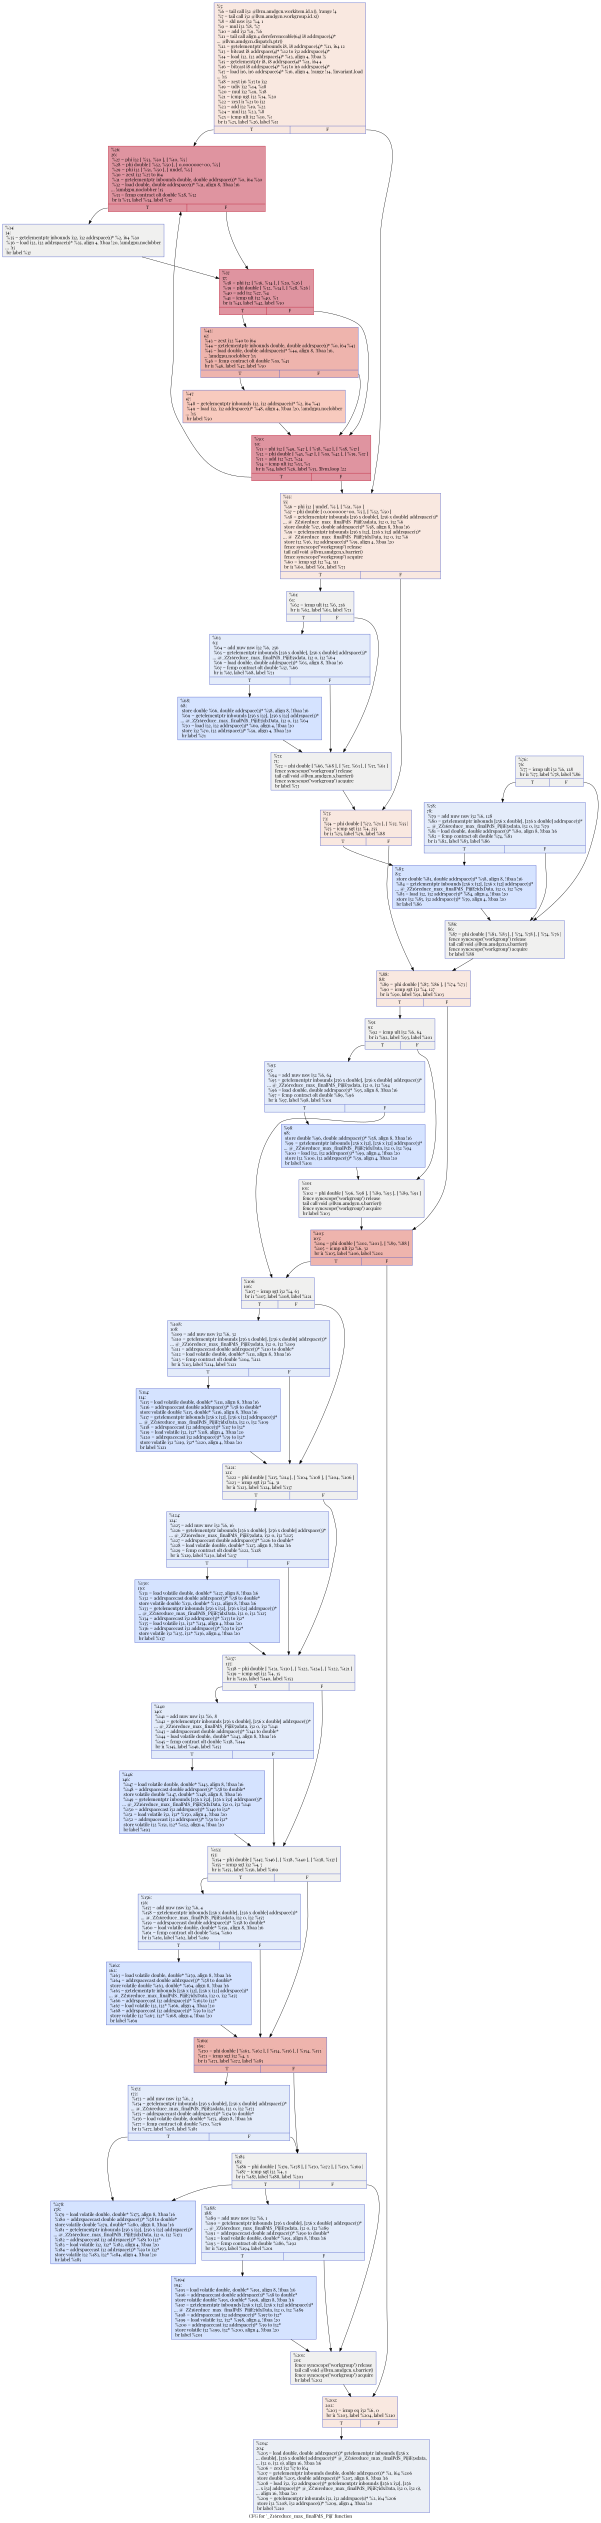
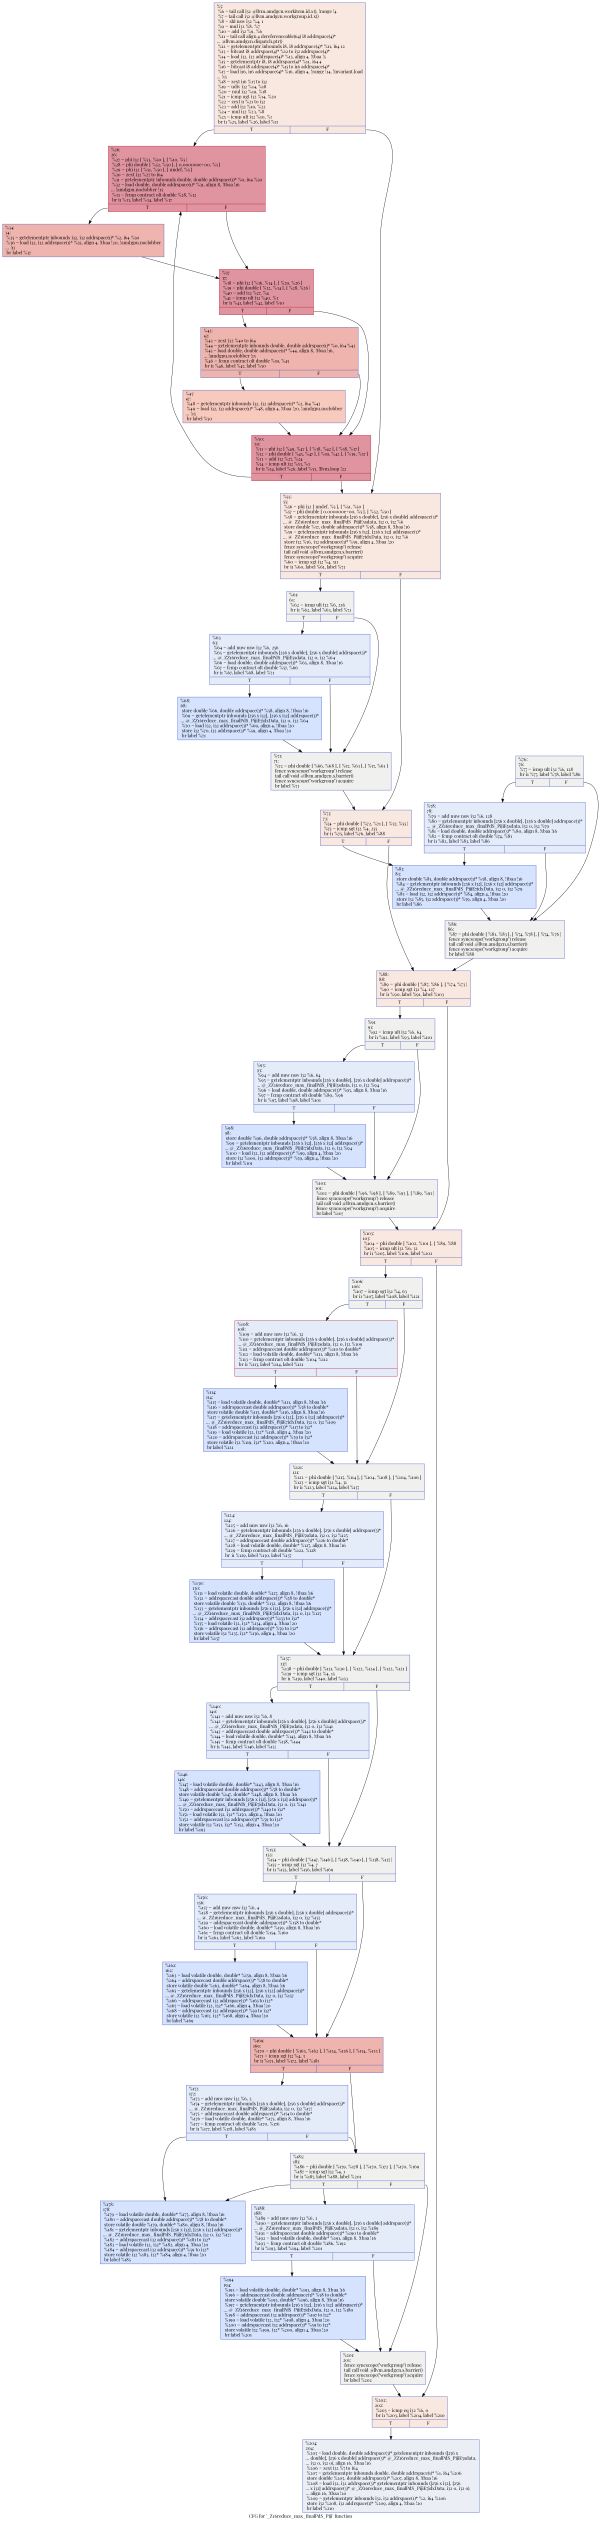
node "%34:": fillcolor #dedcdb70 -> #d8564670
edge "%93:" -> "%106:": now "%93:" -> "%101:"
node "%103:": fillcolor #d8564670 -> #f1ccb870
node "%108:": color #3d50c3ff -> #b70d28ff
